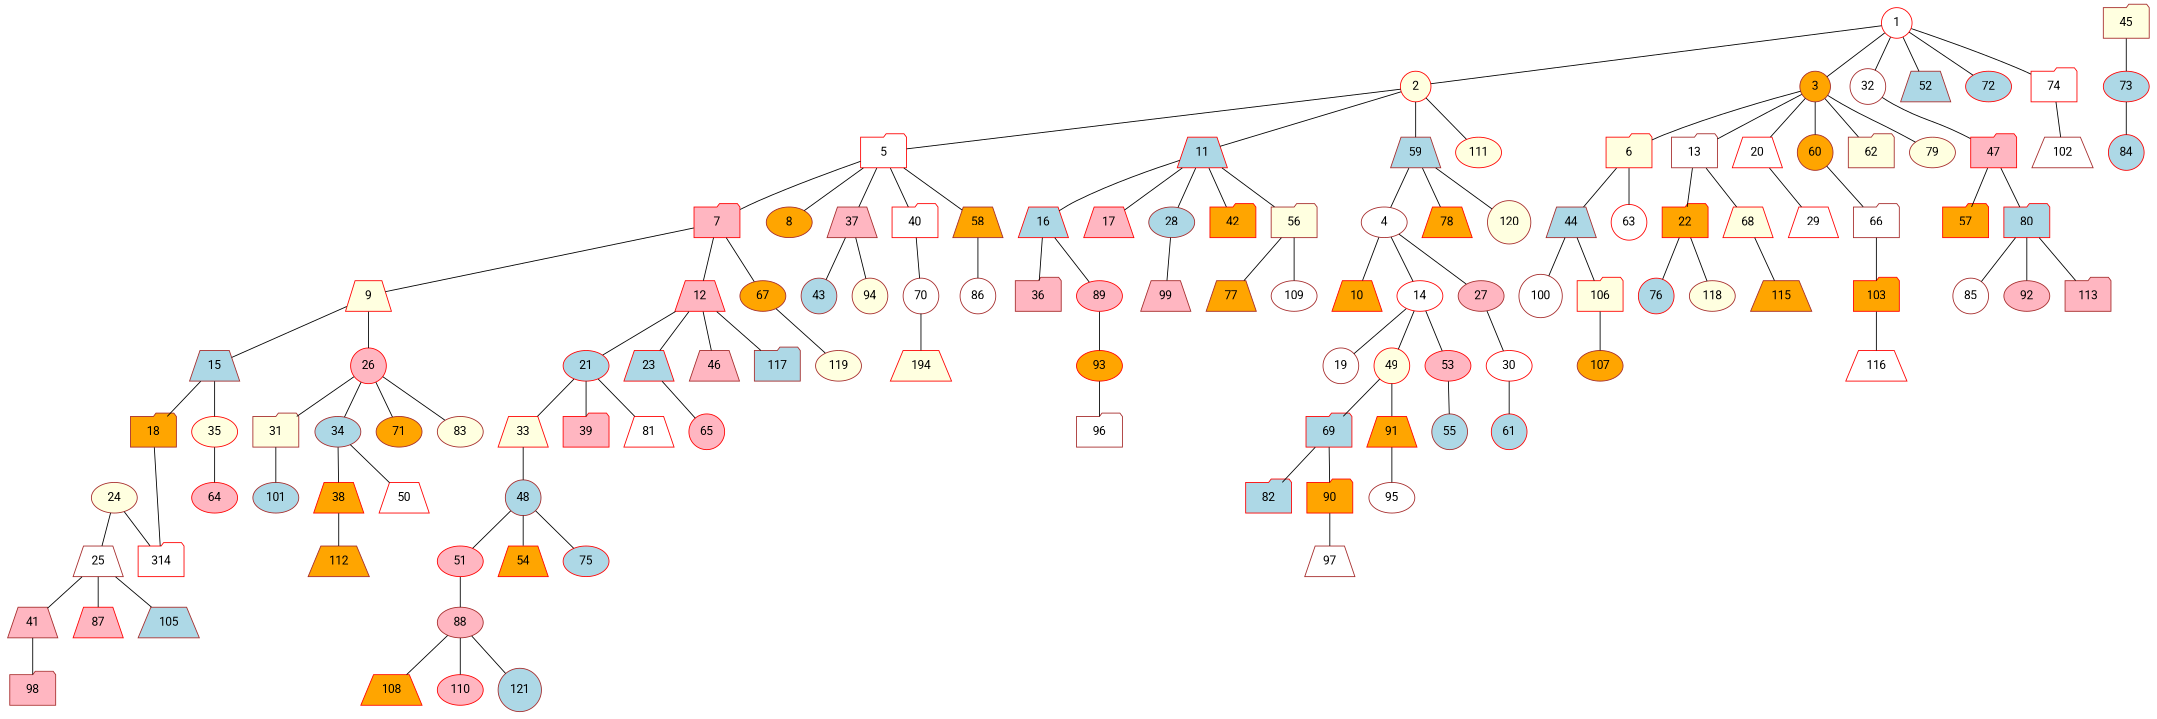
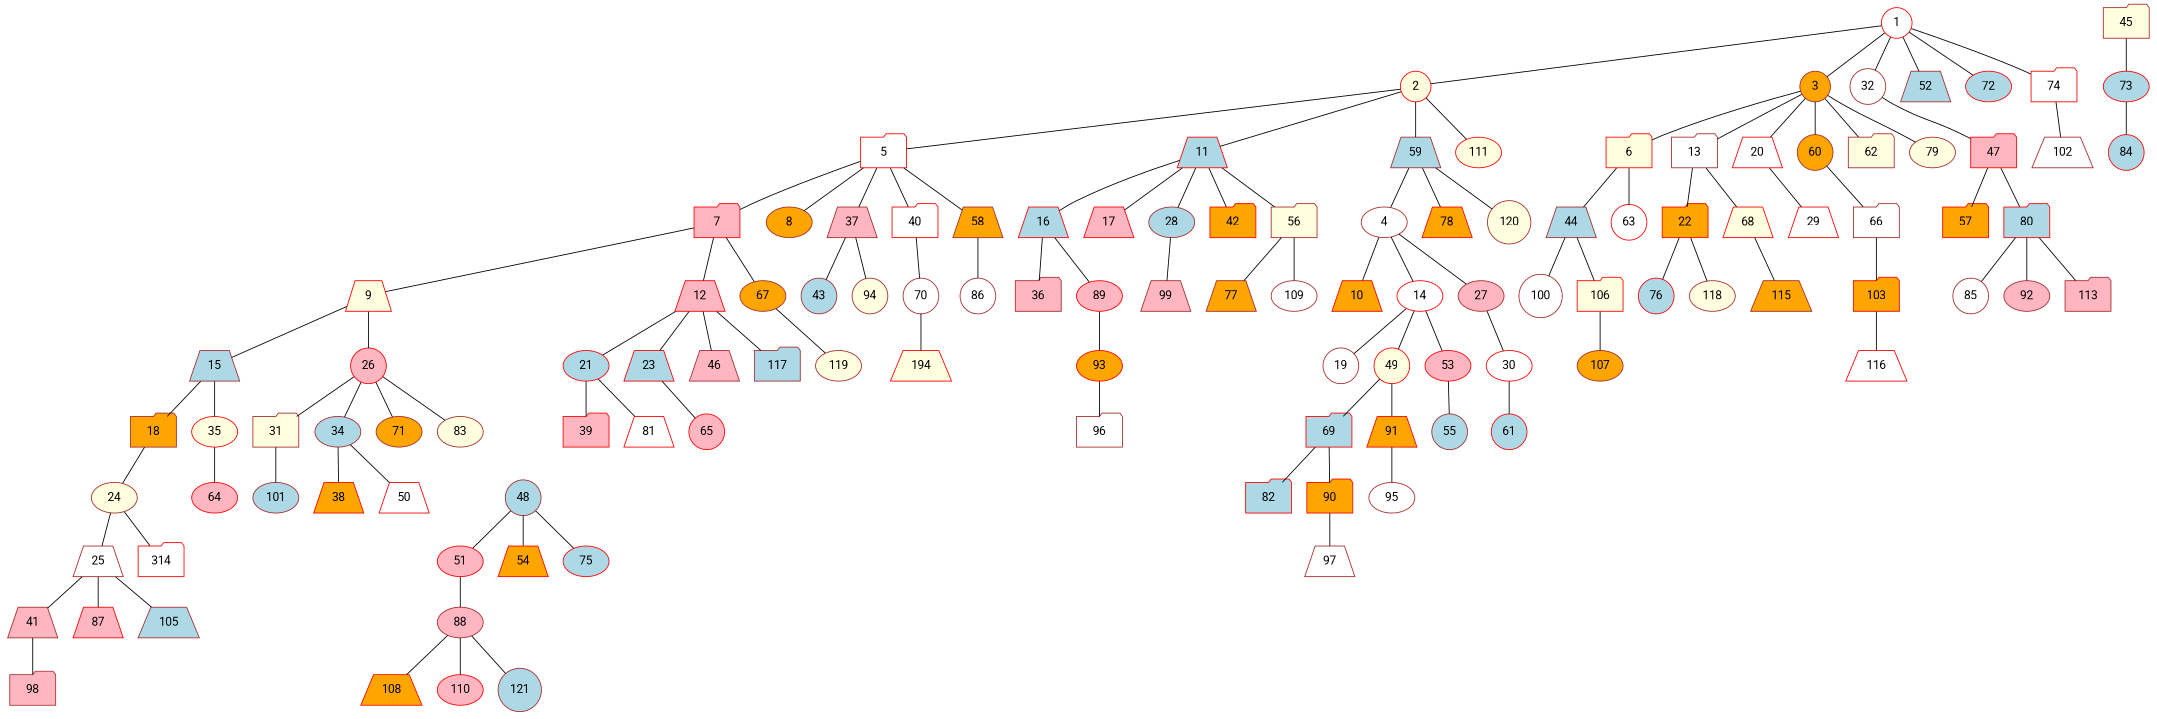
node "33": removed
edge "18" -- "314": now "18" -- "24"
node "112": removed
